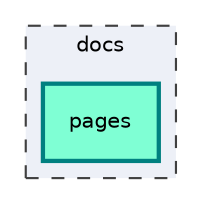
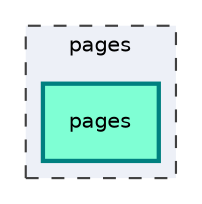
cluster "docs": label "docs" -> "pages"
